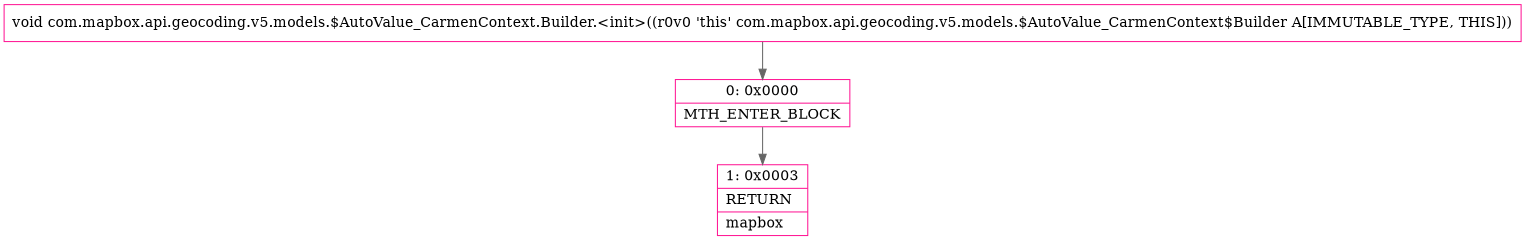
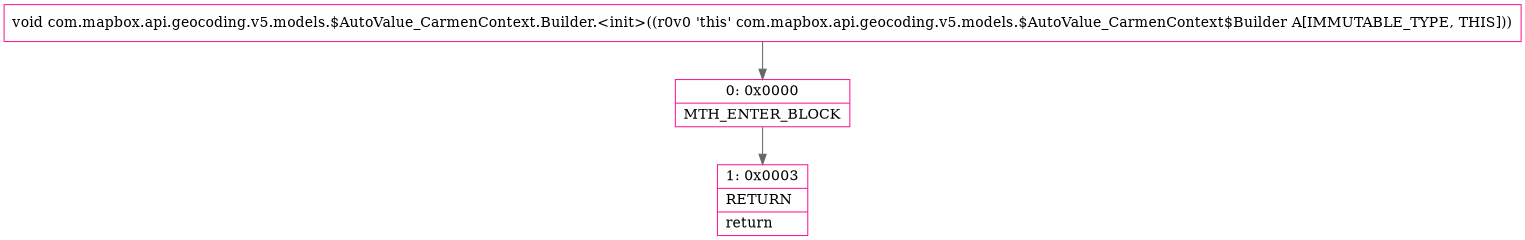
node "1: 0x0003": text "mapbox" -> "return"
